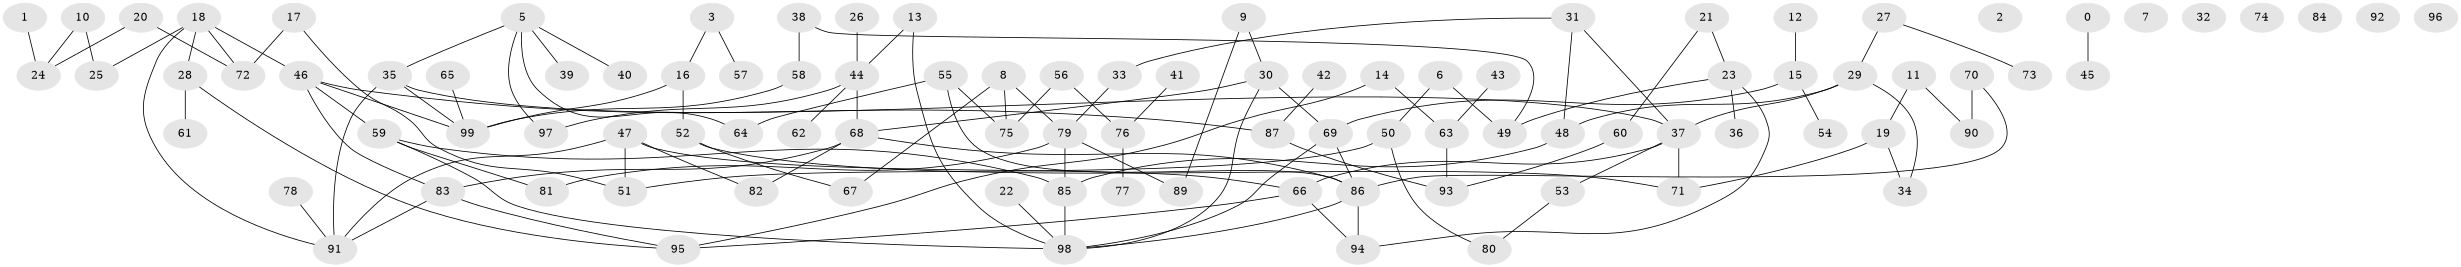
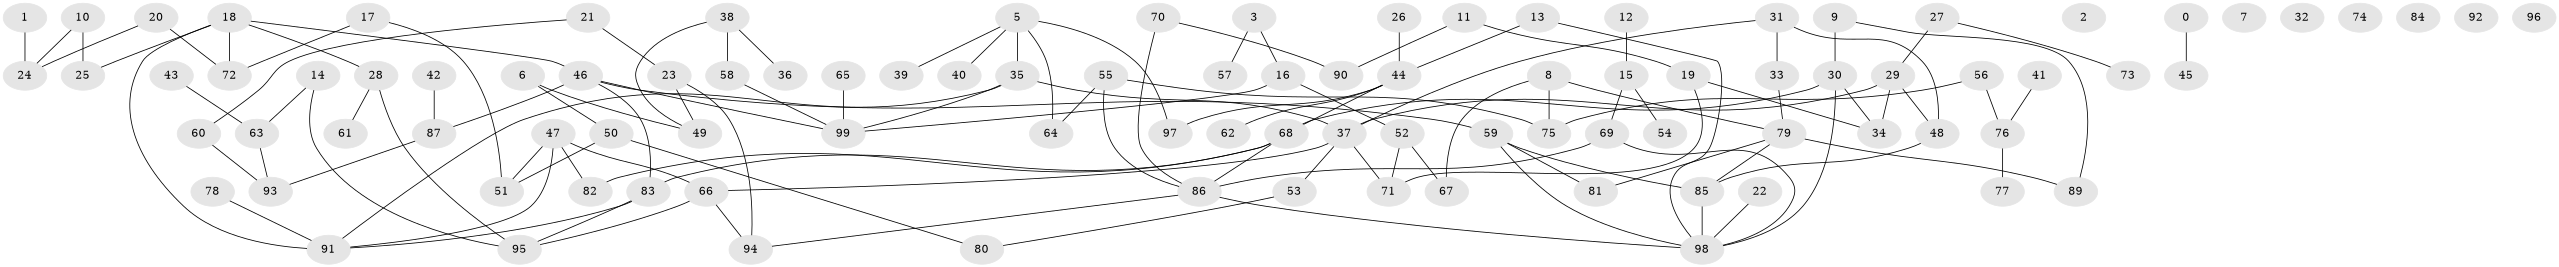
edge "23" -- "36": now "38" -- "36"
edge "30" -- "69": now "30" -- "34"
